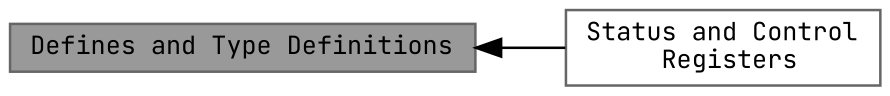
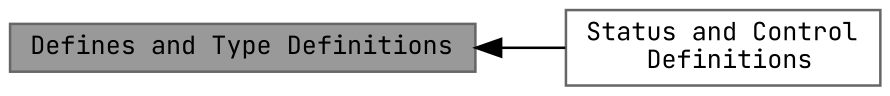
node "Status and Control Registers": label "Status and Control Registers" -> "Status and Control Definitions"
